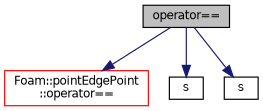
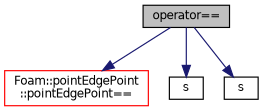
node "Foam::pointEdgePoint ::operator==": label "Foam::pointEdgePoint ::operator==" -> "Foam::pointEdgePoint ::pointEdgePoint=="
